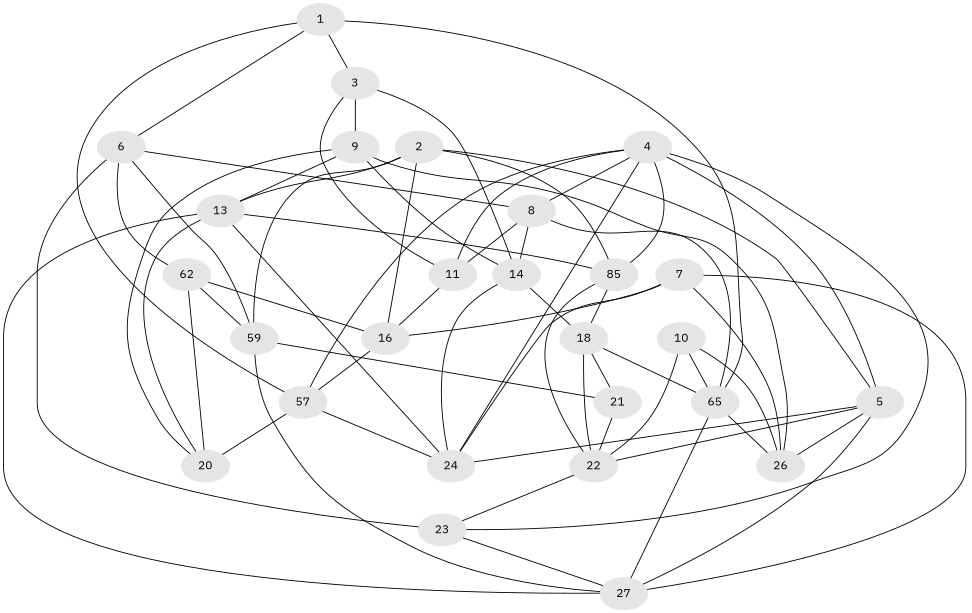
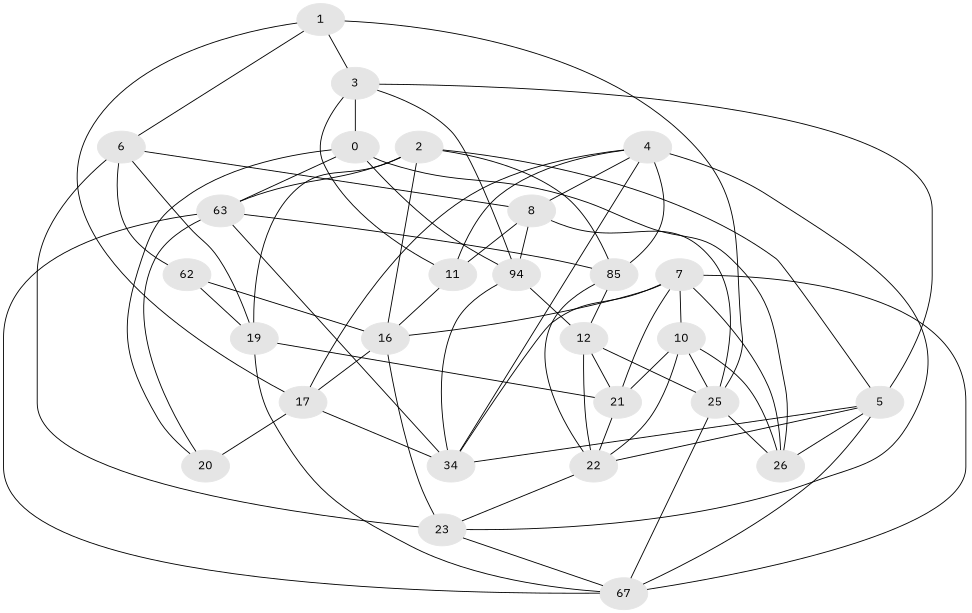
node "9": label "9" -> "0"
node "13": label "13" -> "63"
edge "4" -- "5": now "3" -- "5"
node "14": label "14" -> "94"
edge "7" -- "10": added
edge "7" -- "21": added
node "59": label "59" -> "19"
node "18": label "18" -> "12"
edge "10" -- "21": added
edge "62" -- "20": removed
node "57": label "57" -> "17"
node "65": label "65" -> "25"
edge "16" -- "23": added
node "24": label "24" -> "34"
node "27": label "27" -> "67"
